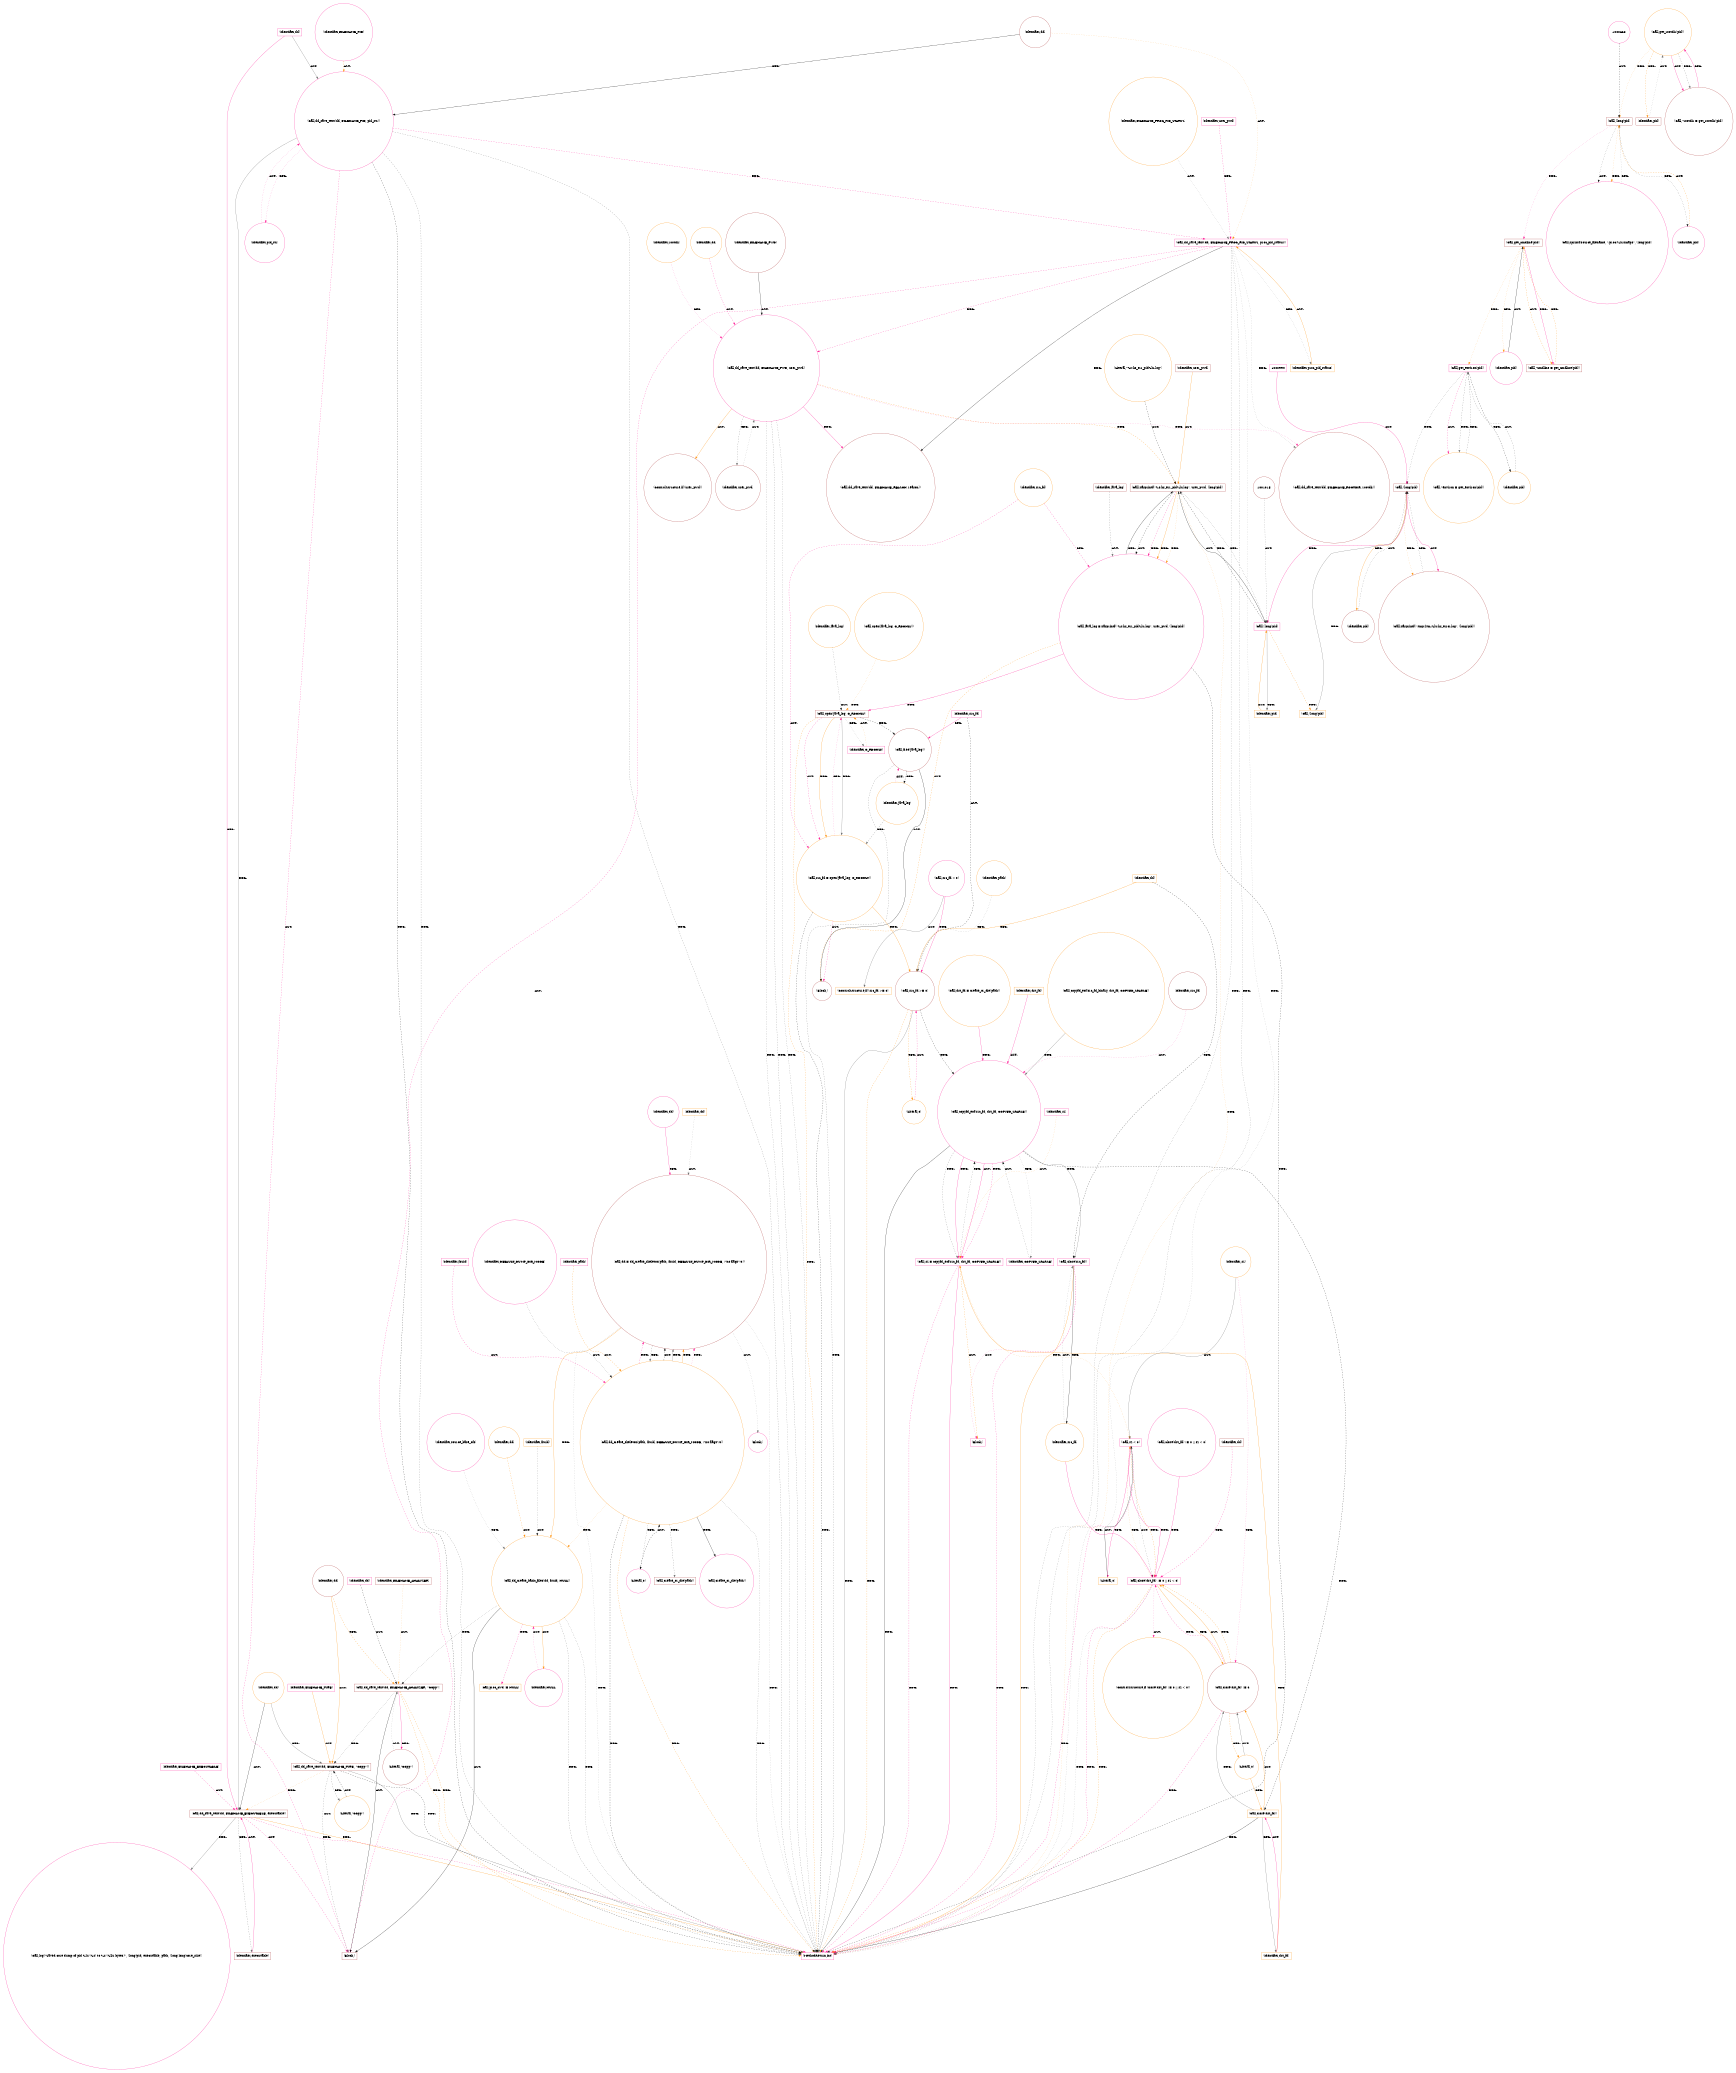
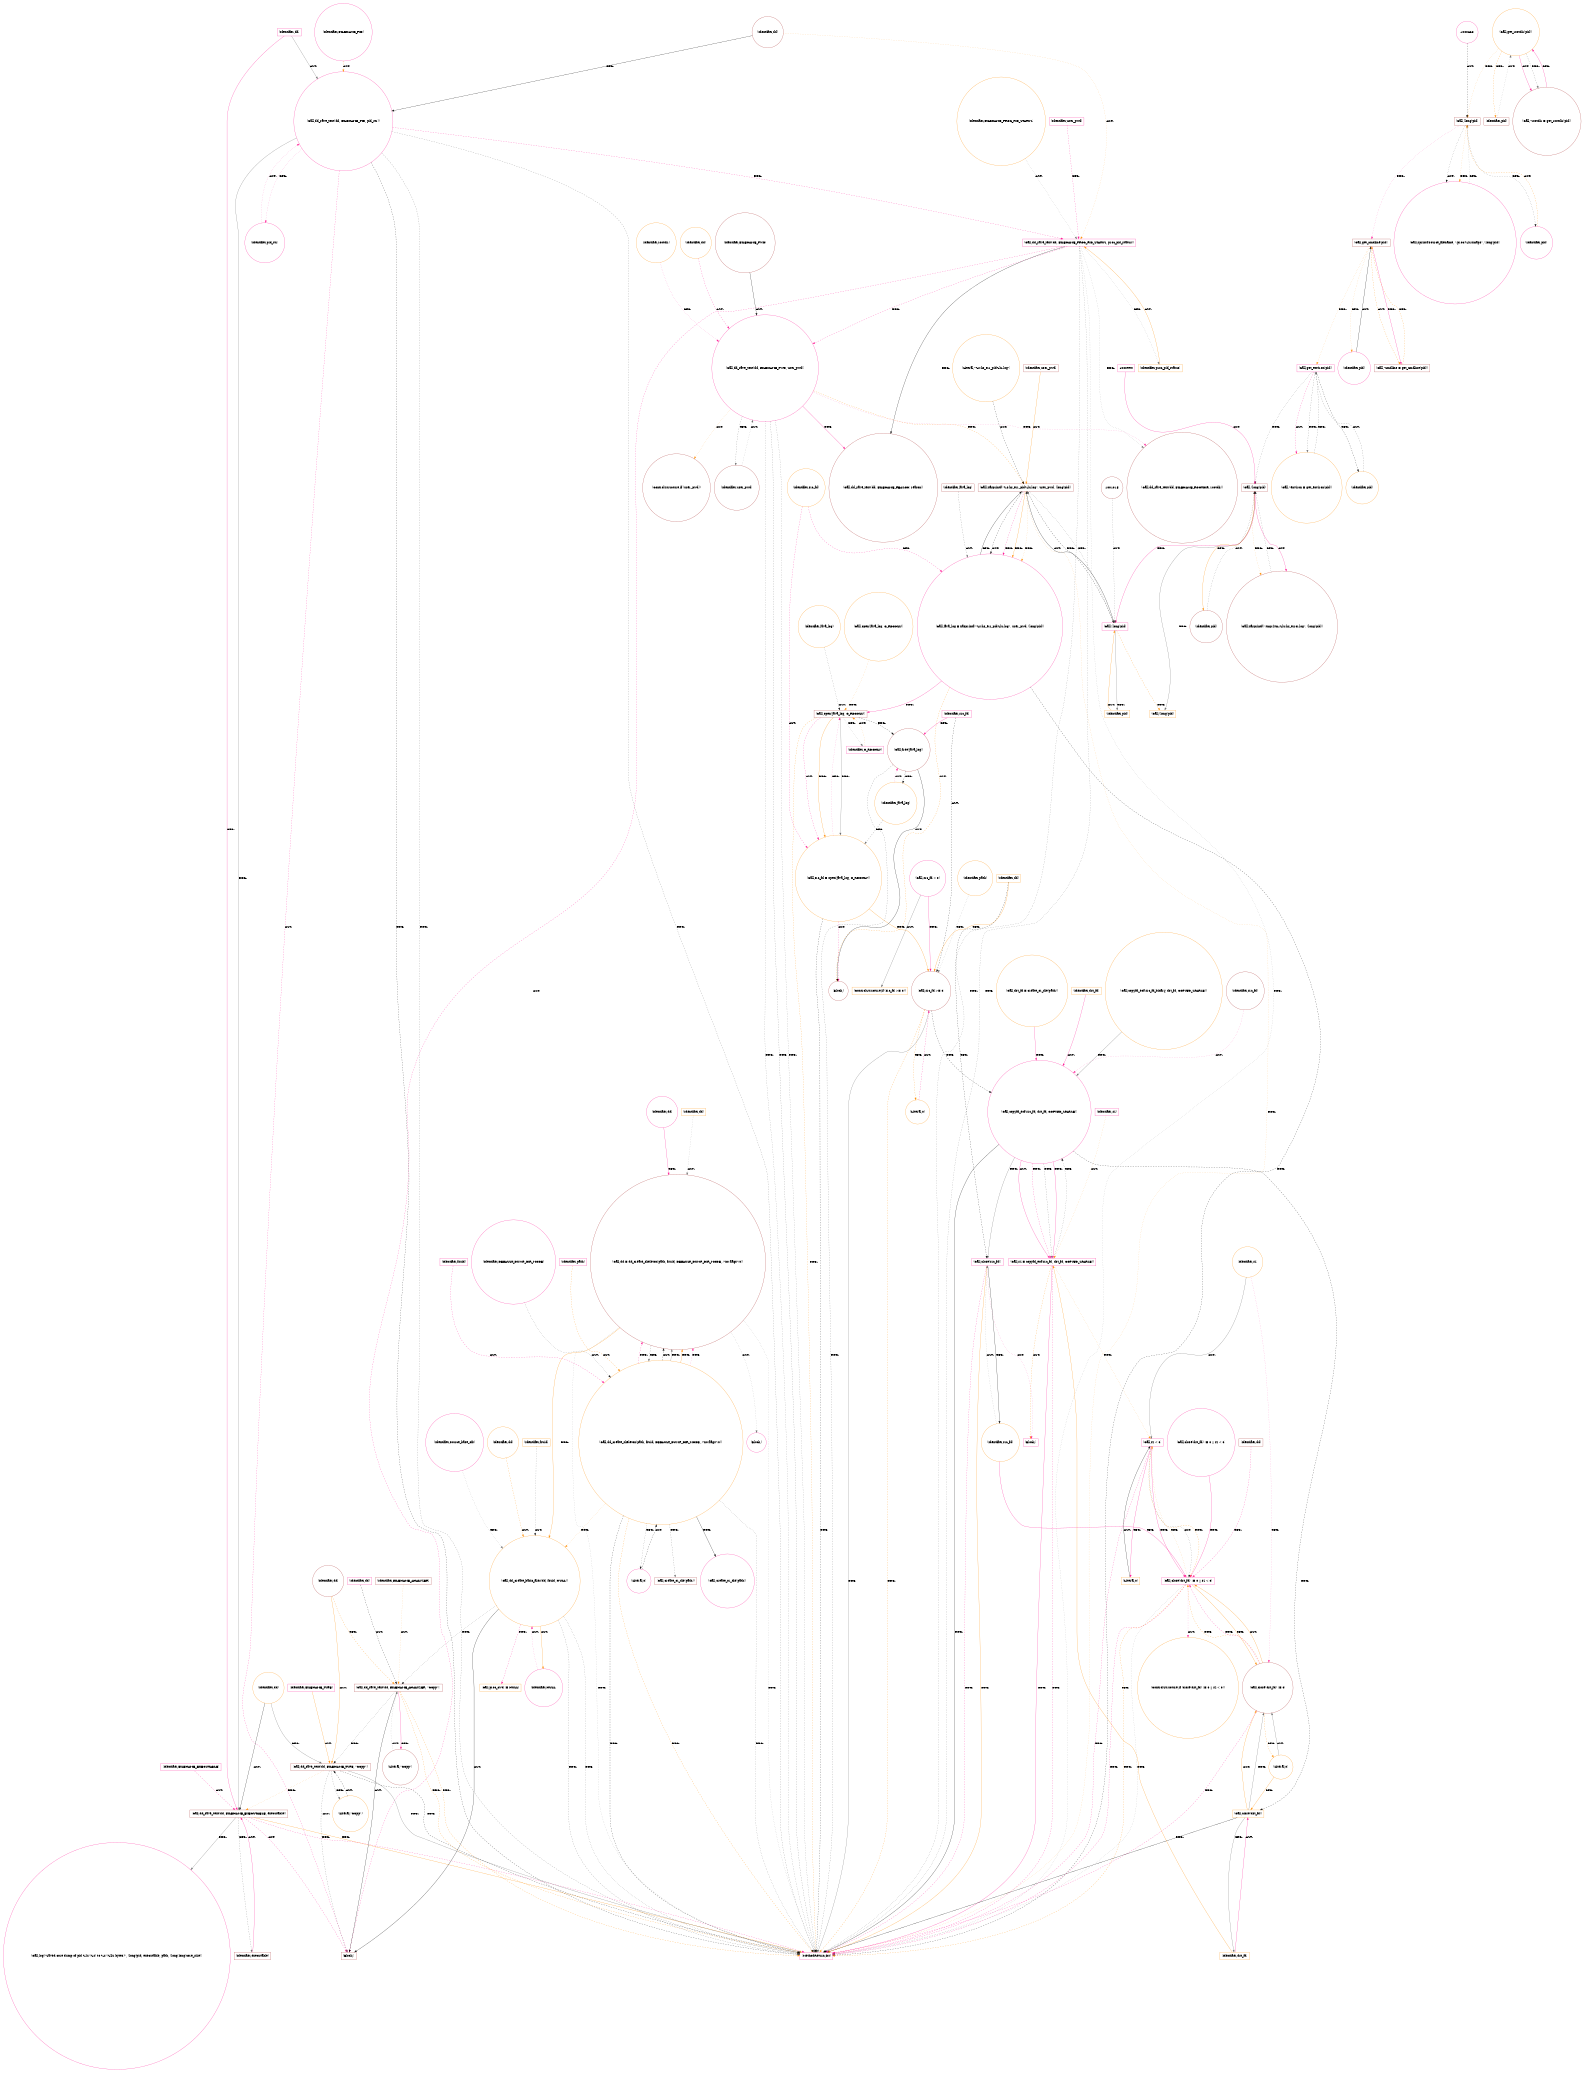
edge "(Call,dd_save_text(dd, FILENAME_PWD, user_pwd))" -> "(ControlStructure,if (user_pwd))": style solid -> dotted
node "(Identifier,COPYFD_SPARSE)": removed
